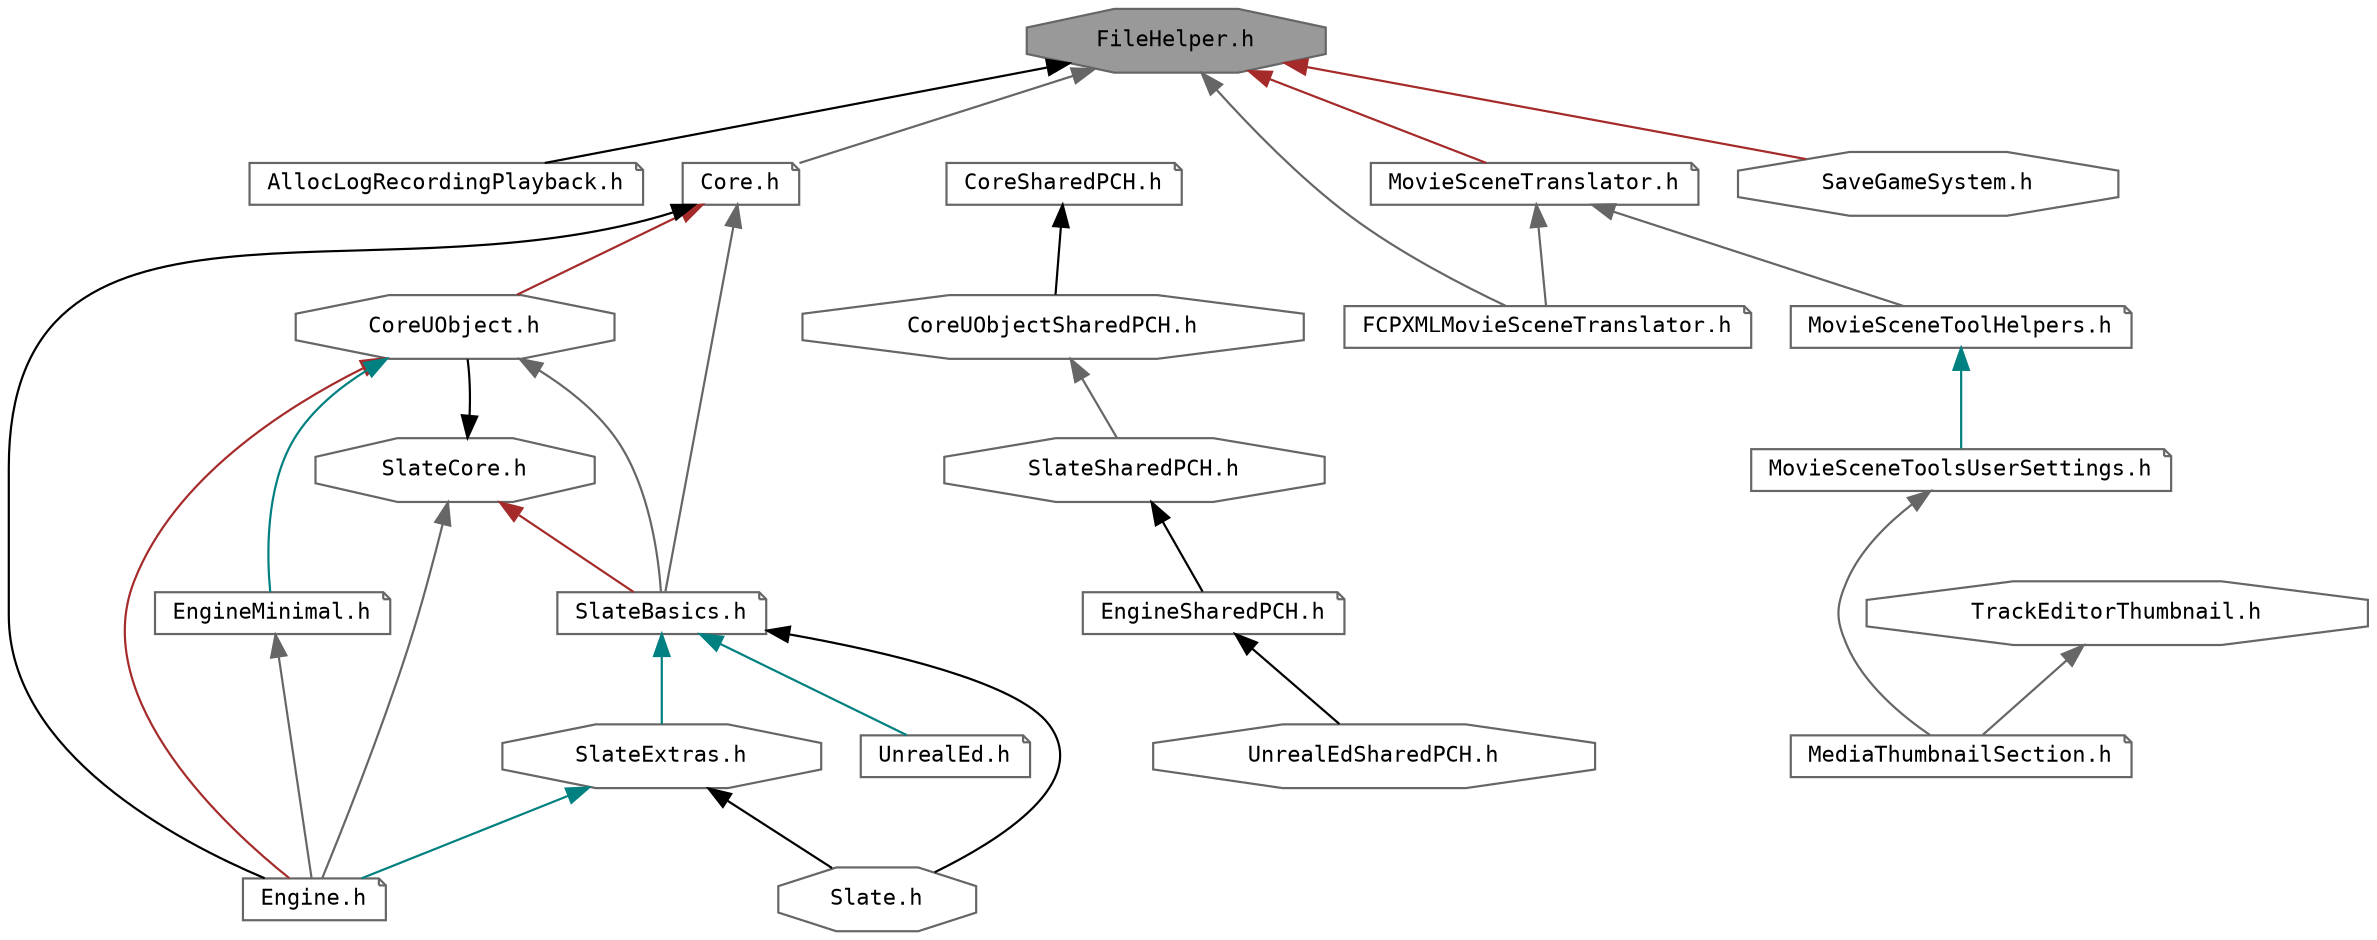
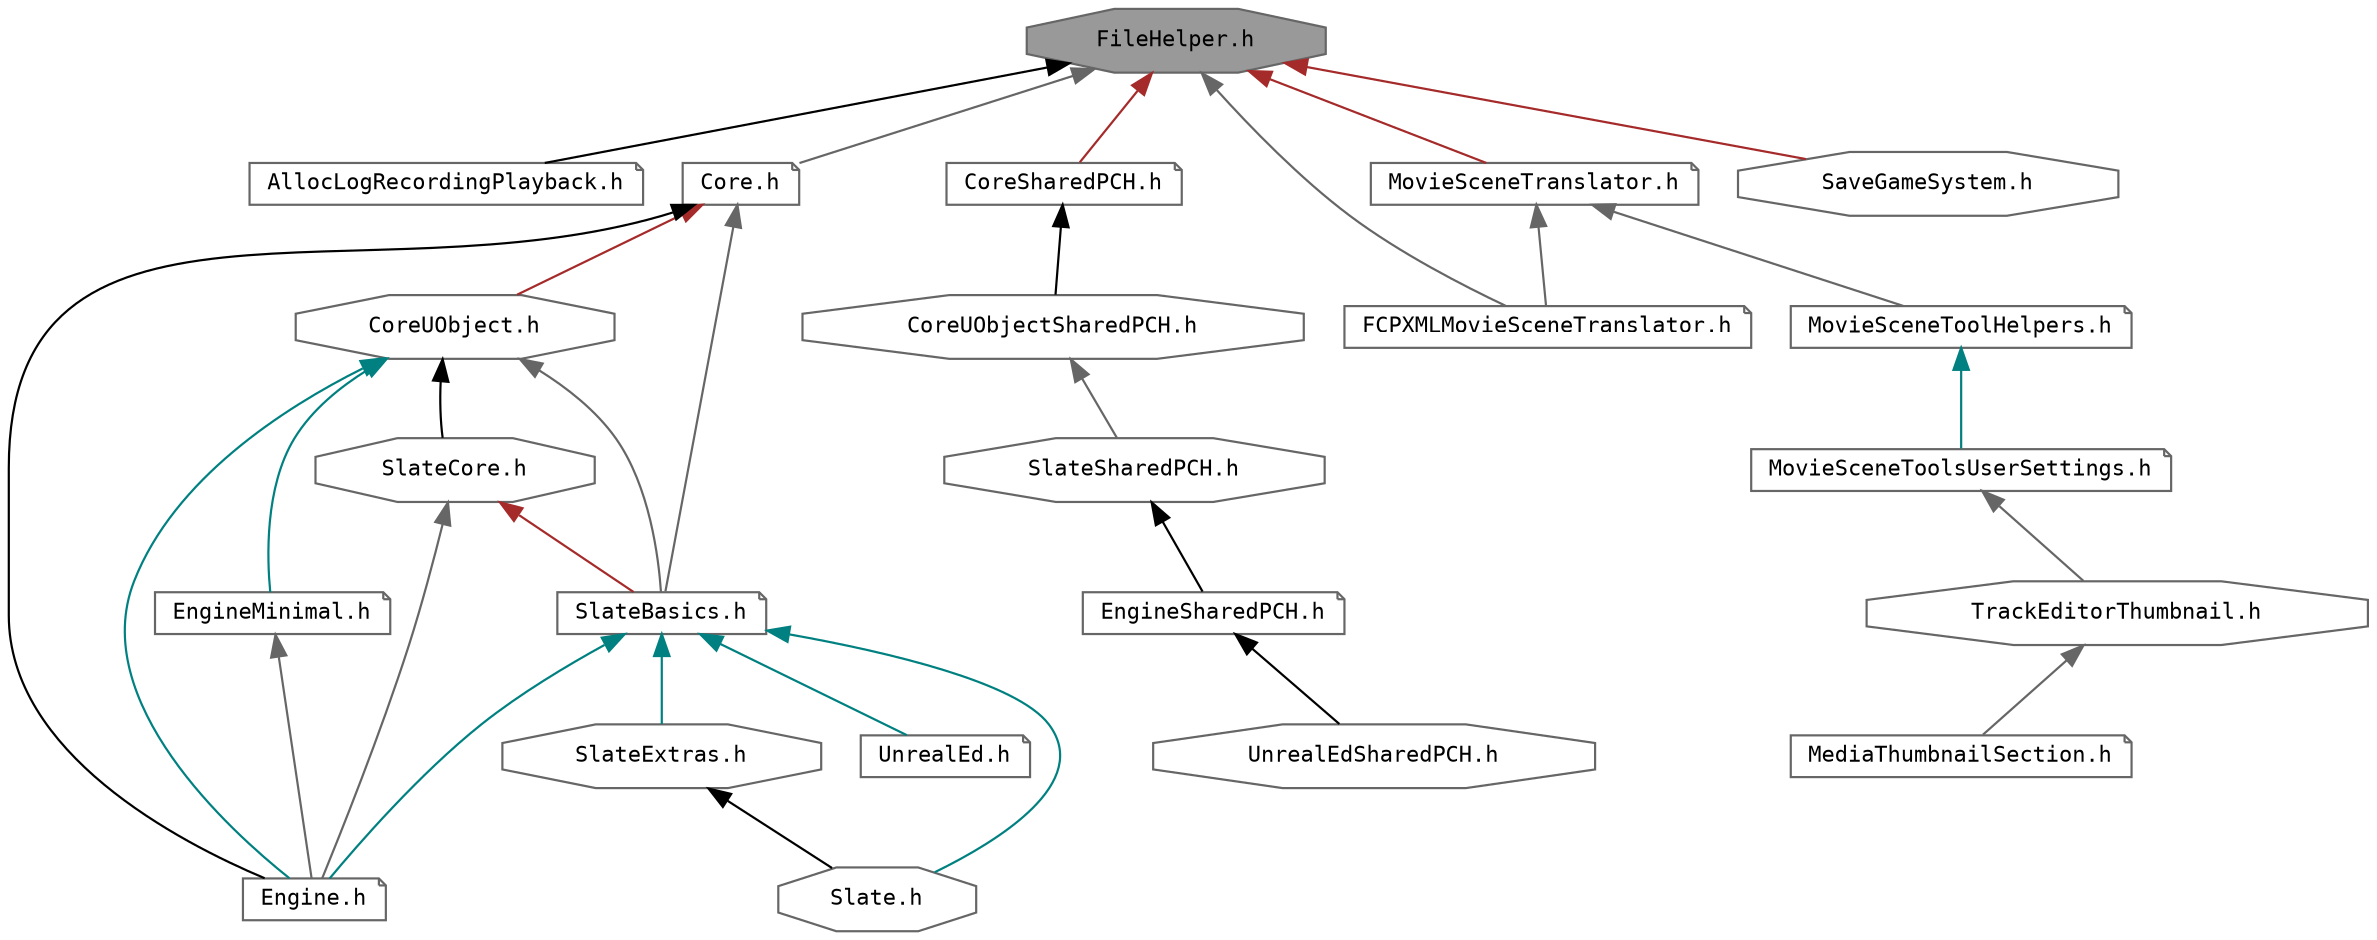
edge "CoreSharedPCH.h" -> "FileHelper.h": added
edge "CoreUObject.h" -> "SlateCore.h": reversed
edge "Engine.h" -> "CoreUObject.h": color brown -> teal
edge "MediaThumbnailSection.h" -> "MovieSceneToolsUserSettings.h": now "TrackEditorThumbnail.h" -> "MovieSceneToolsUserSettings.h"
edge "Slate.h" -> "SlateBasics.h": color black -> teal
edge "Engine.h" -> "SlateExtras.h": now "Engine.h" -> "SlateBasics.h"
